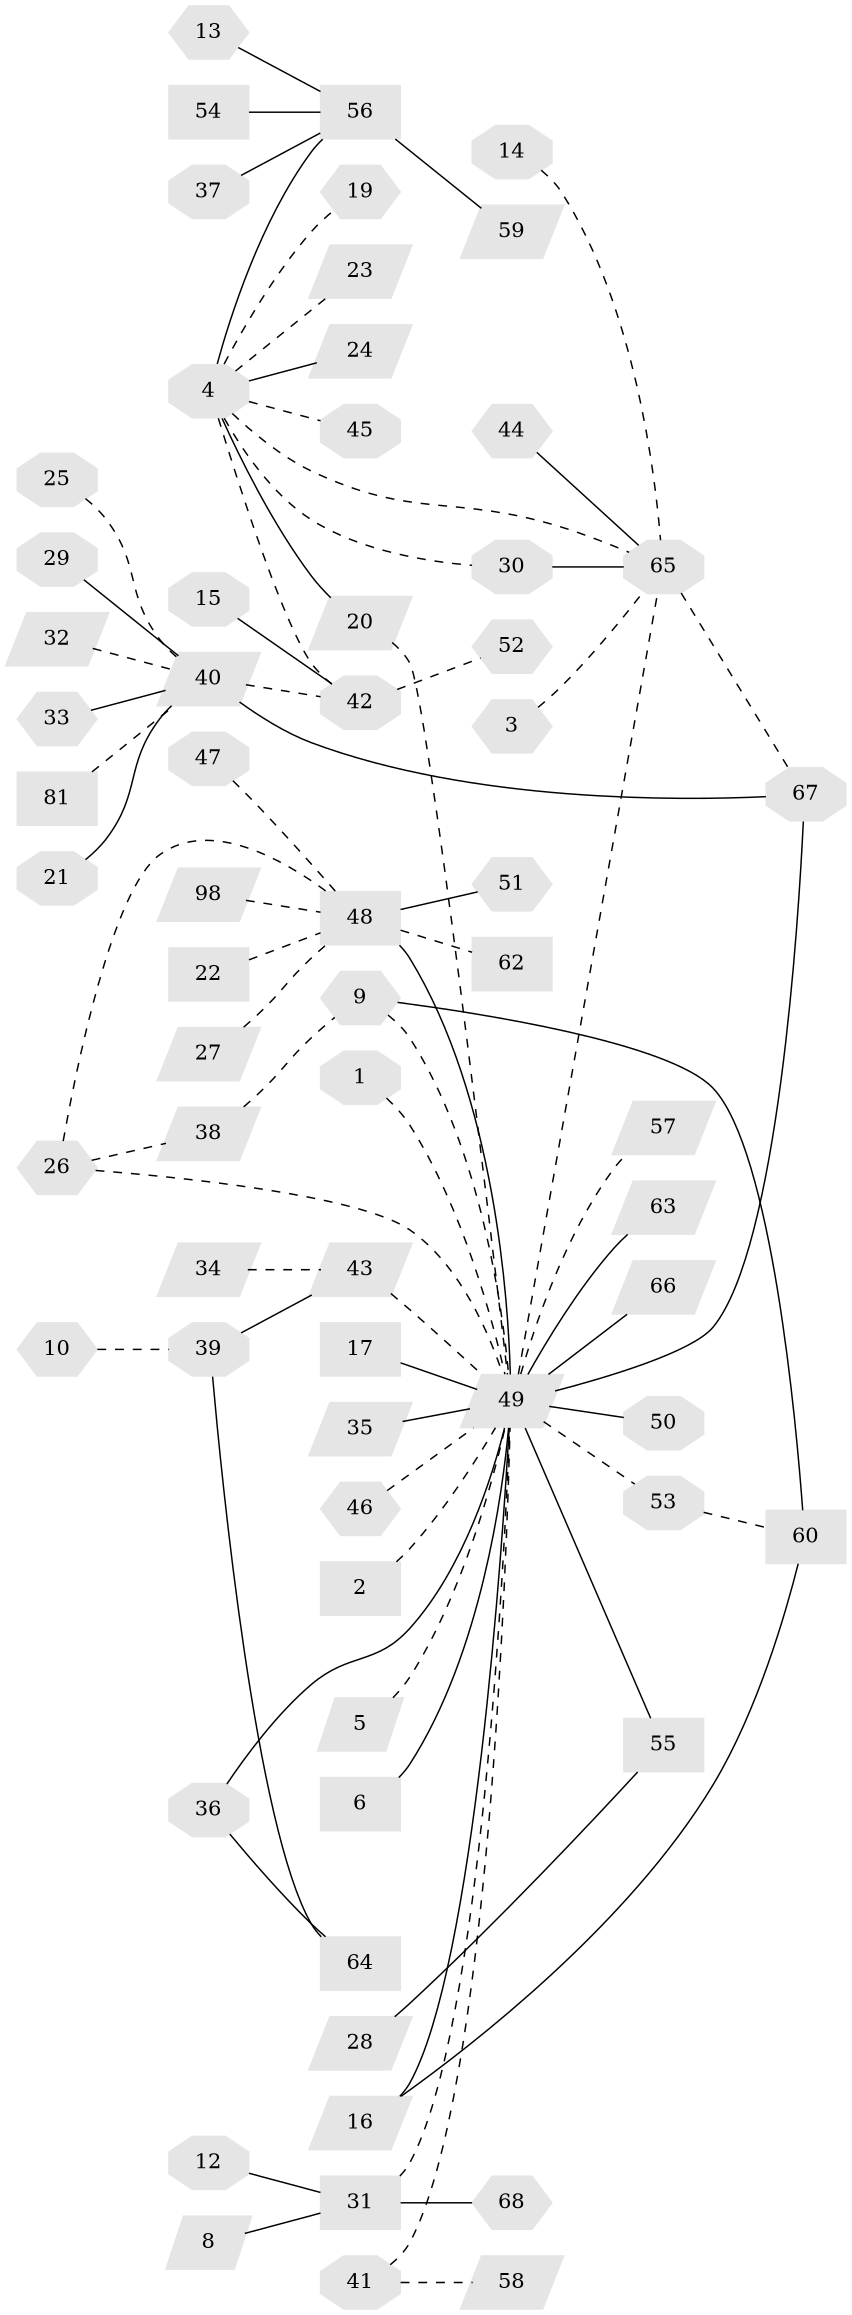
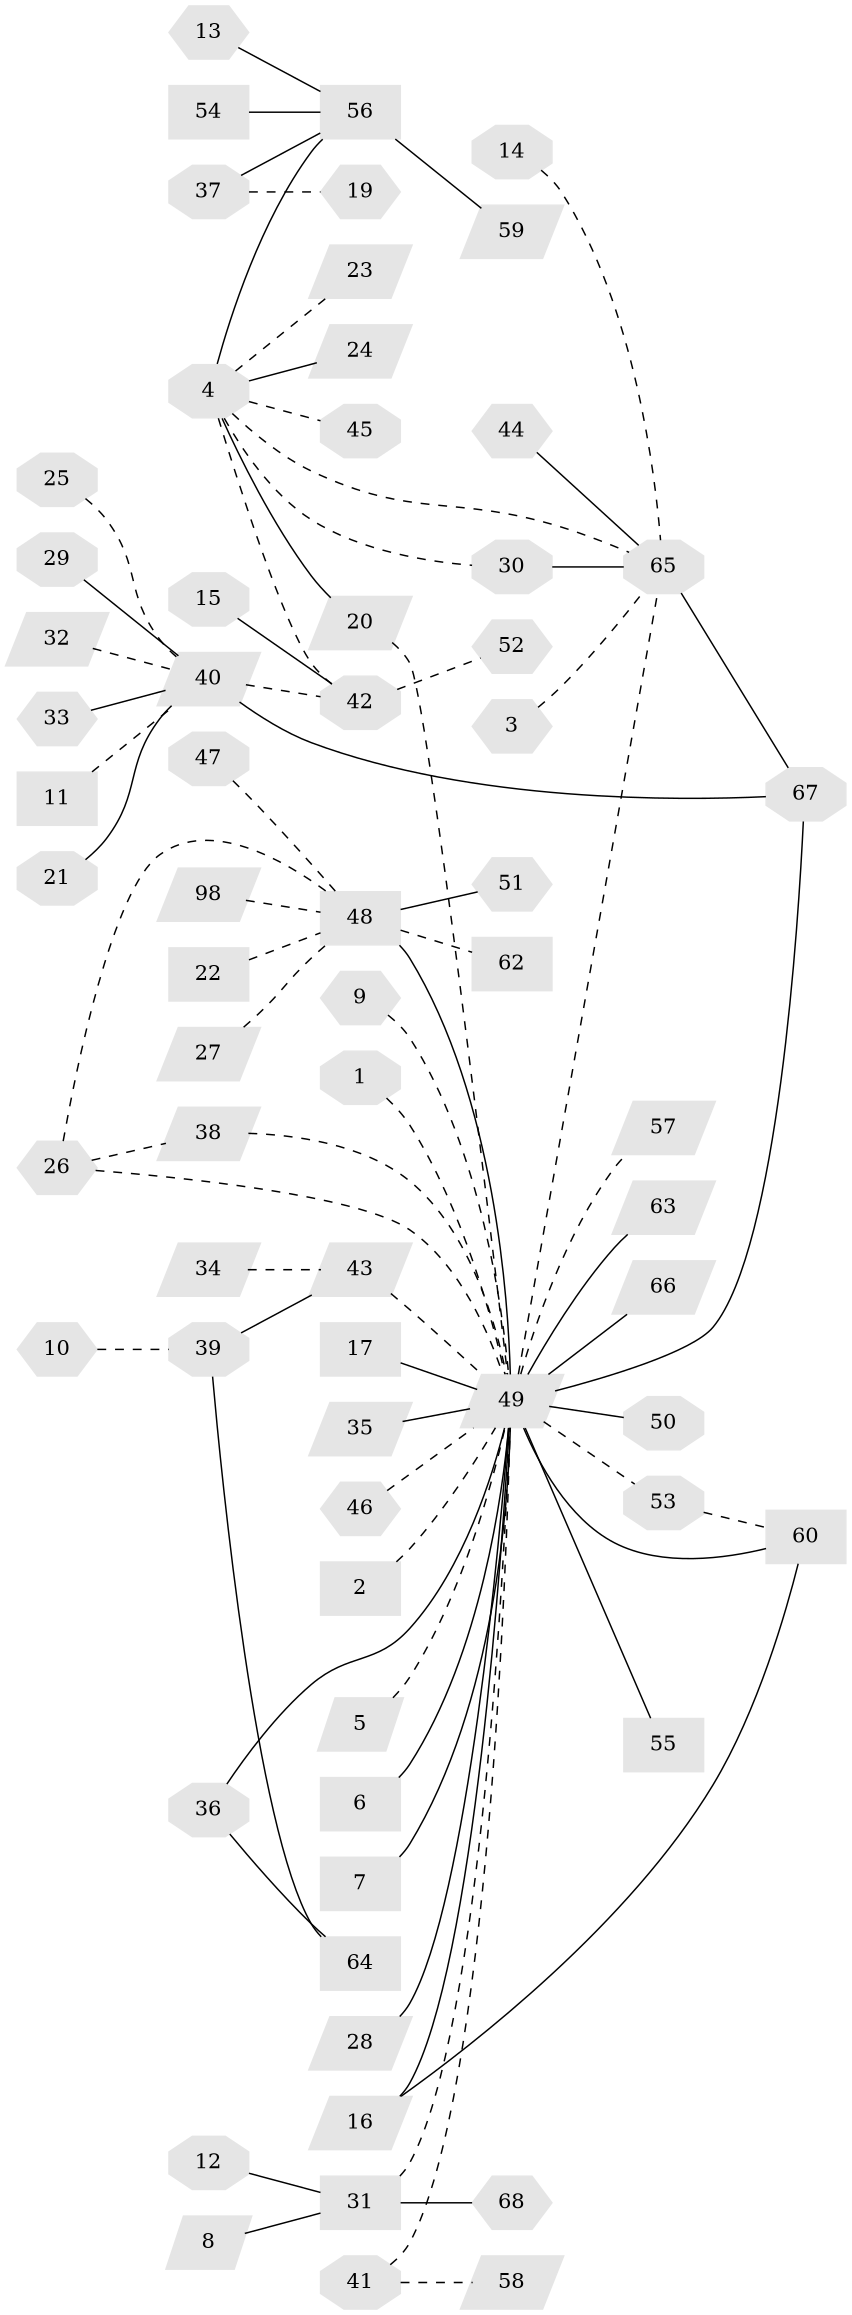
edge "19" -- "4": now "19" -- "37"
edge "65" -- "67": style dashed -> solid
node "81": label "81" -> "11"
edge "9" -- "38": now "49" -- "38"
edge "9" -- "60": now "49" -- "60"
node "7": added
edge "55" -- "28": now "49" -- "28"
